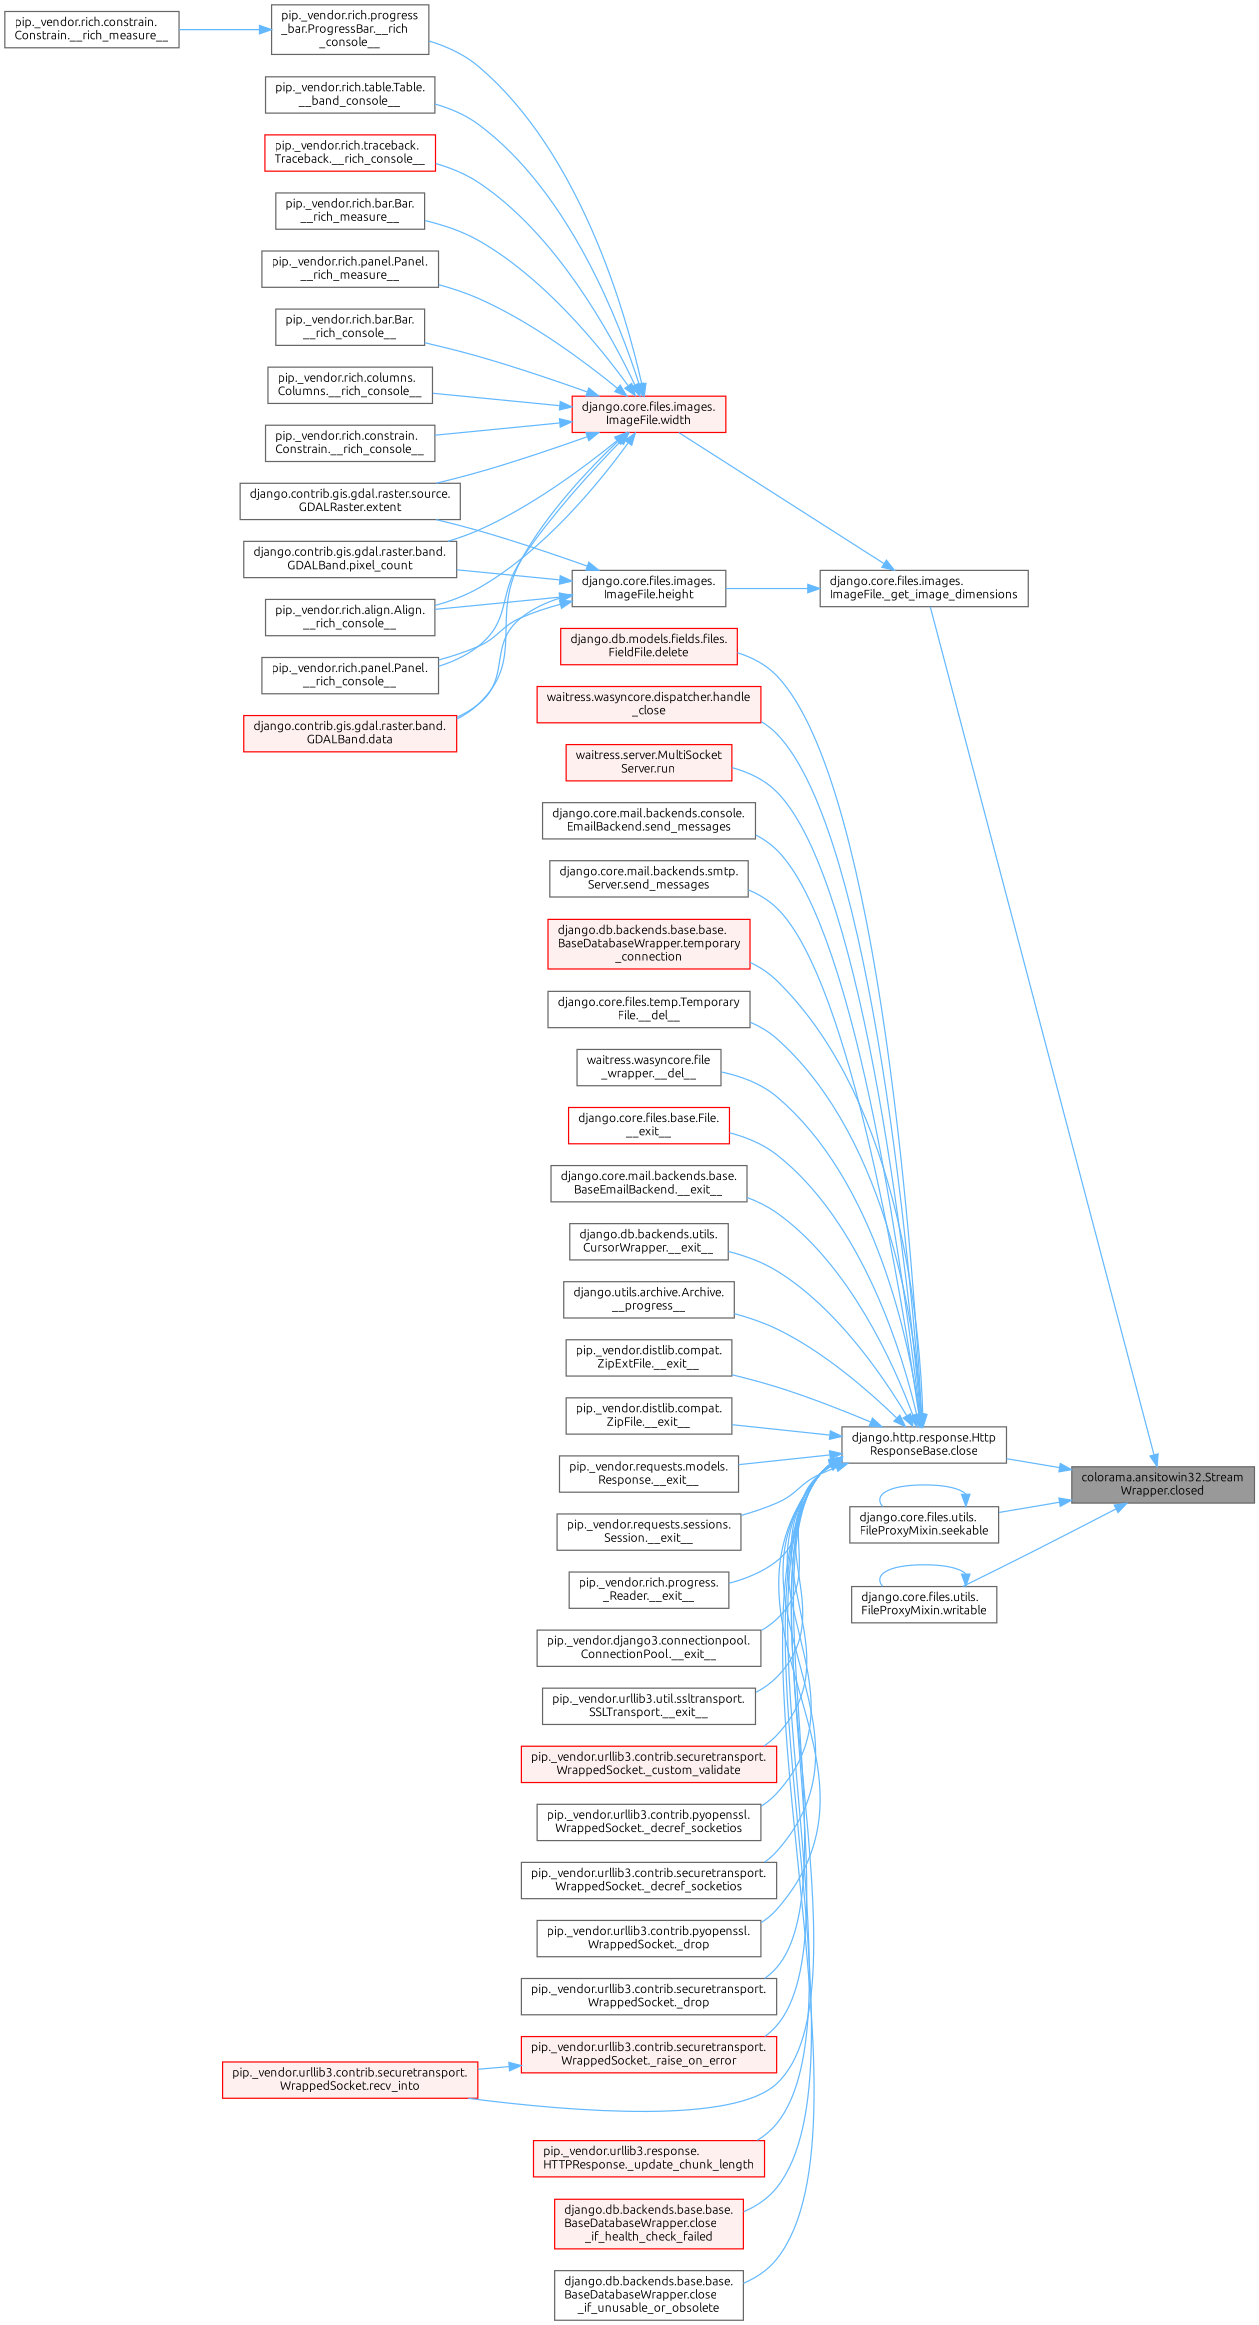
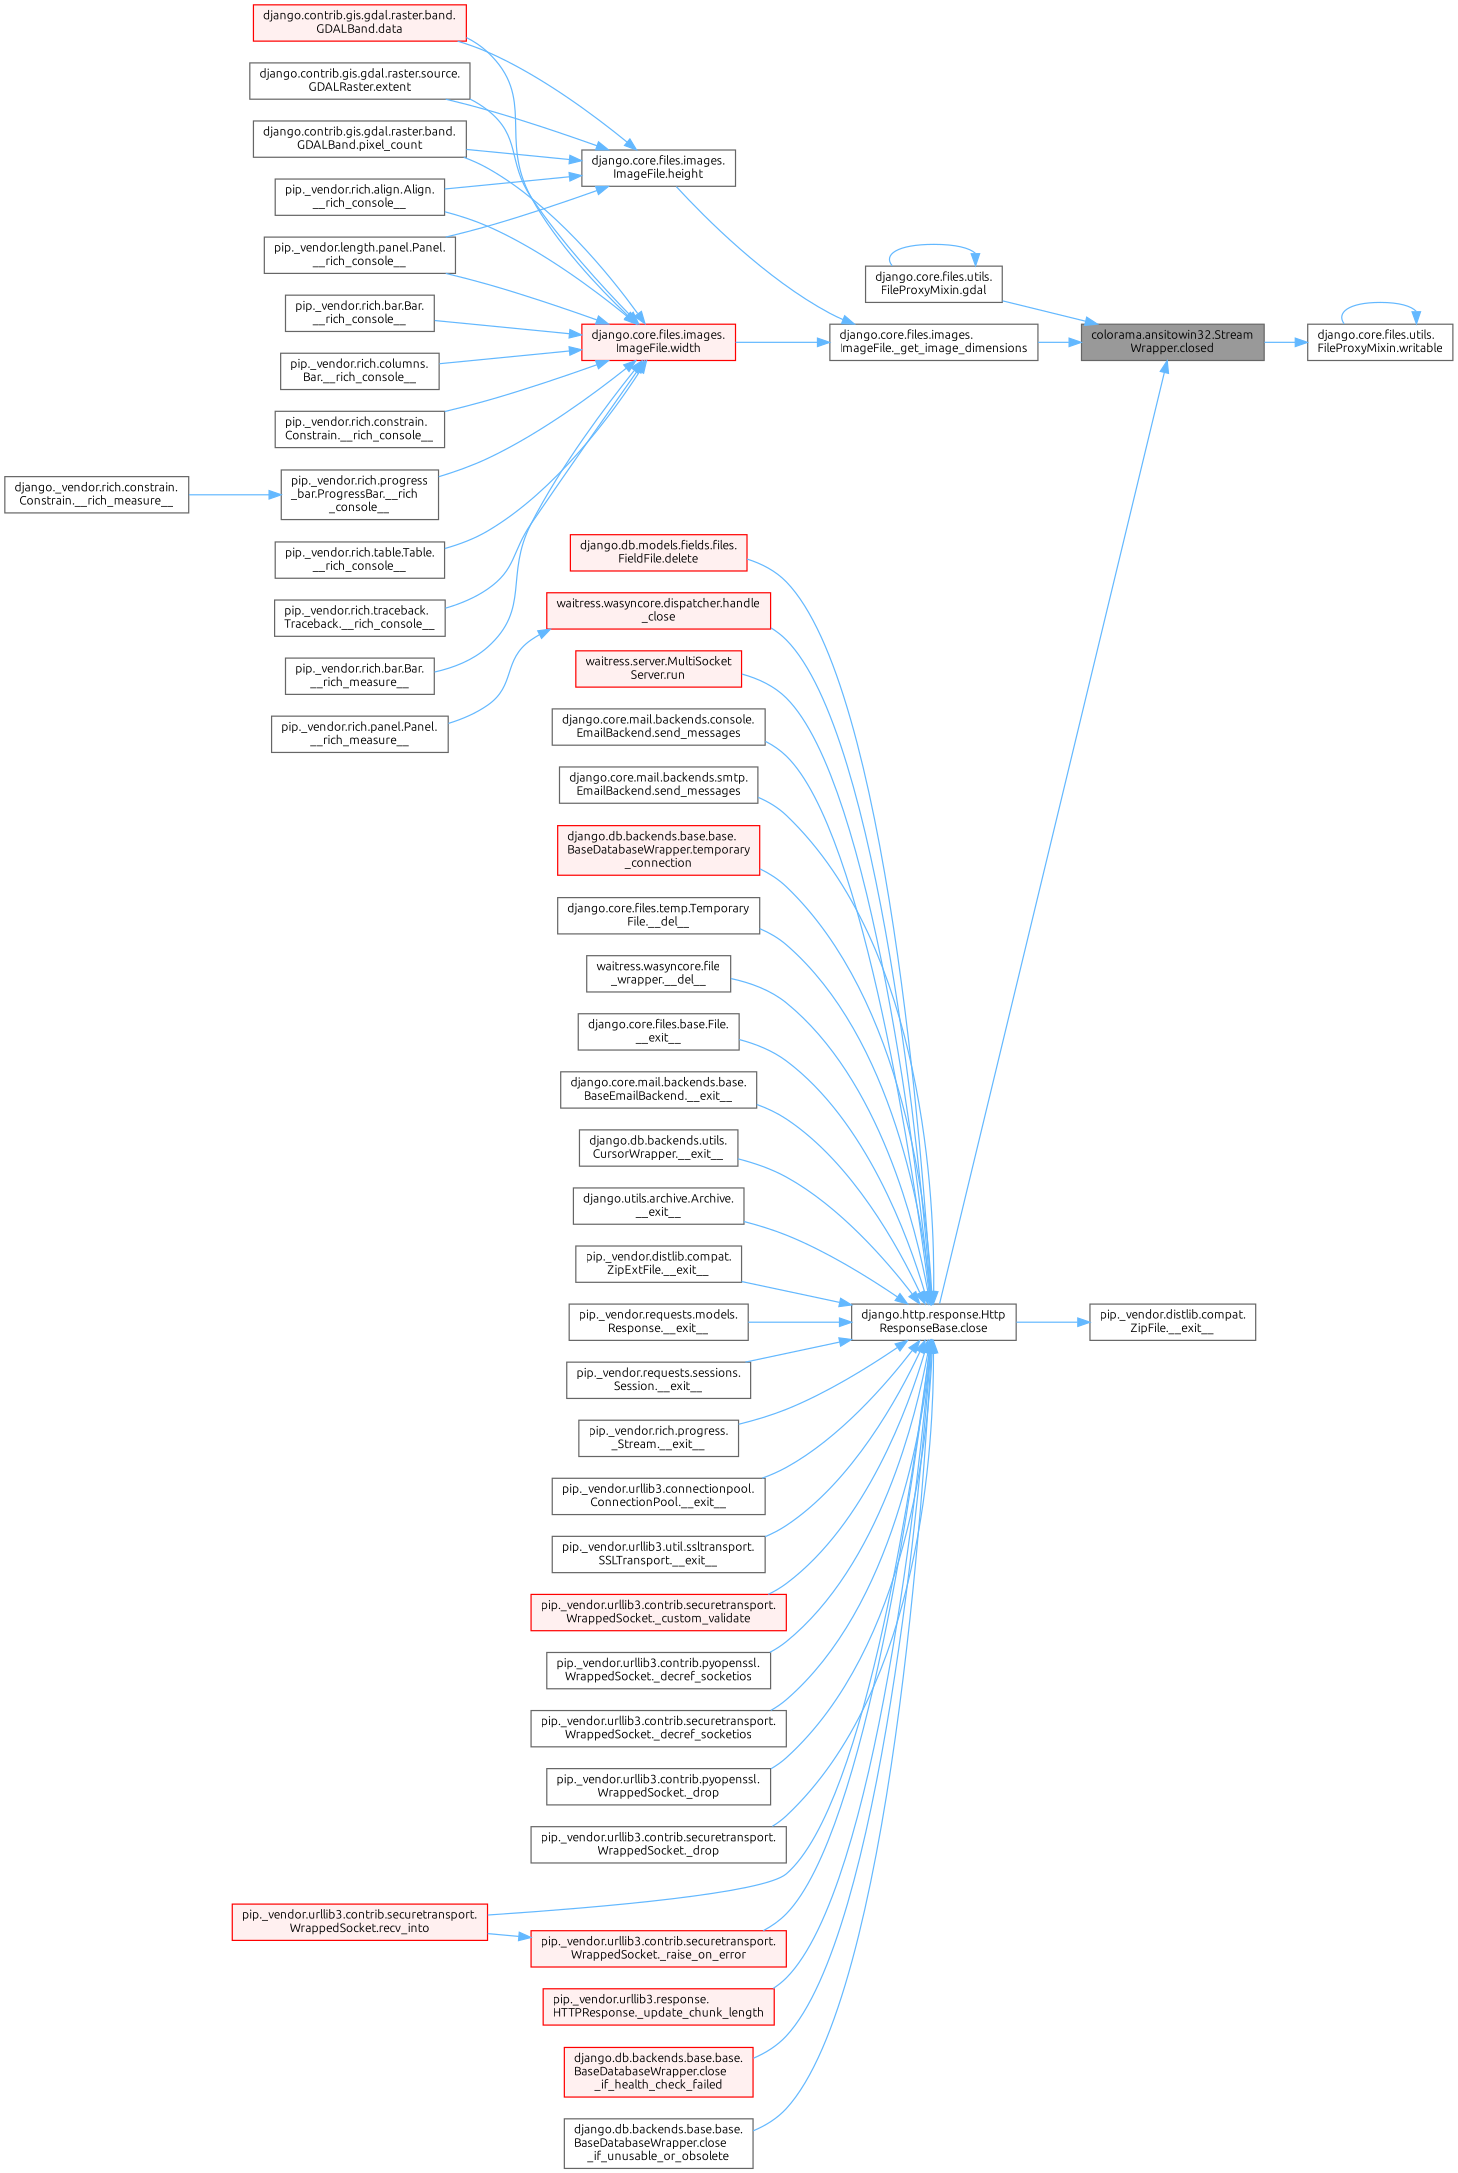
node "pip._vendor.rich.constrain. Constrain.__rich_measure__": label "pip._vendor.rich.constrain. Constrain.__rich_measure__" -> "django._vendor.rich.constrain. Constrain.__rich_measure__"
node "pip._vendor.rich.table.Table. __band_console__": label "pip._vendor.rich.table.Table. __band_console__" -> "pip._vendor.rich.table.Table. __rich_console__"
node "pip._vendor.rich.traceback. Traceback.__rich_console__": color red -> grey40
edge "pip._vendor.rich.panel.Panel. __rich_measure__" -> "django.core.files.images. ImageFile.width": now "pip._vendor.rich.panel.Panel. __rich_measure__" -> "waitress.wasyncore.dispatcher.handle _close"
node "pip._vendor.rich.columns. Columns.__rich_console__": label "pip._vendor.rich.columns. Columns.__rich_console__" -> "pip._vendor.rich.columns. Bar.__rich_console__"
node "pip._vendor.rich.panel.Panel. __rich_console__": label "pip._vendor.rich.panel.Panel. __rich_console__" -> "pip._vendor.length.panel.Panel. __rich_console__"
node "django.core.mail.backends.smtp. Server.send_messages": label "django.core.mail.backends.smtp. Server.send_messages" -> "django.core.mail.backends.smtp. EmailBackend.send_messages"
node "django.core.files.base.File. __exit__": color red -> grey40
node "django.utils.archive.Archive. __progress__": label "django.utils.archive.Archive. __progress__" -> "django.utils.archive.Archive. __exit__"
edge "pip._vendor.distlib.compat. ZipFile.__exit__" -> "django.http.response.Http ResponseBase.close": reversed
node "django.core.files.utils. FileProxyMixin.seekable": label "django.core.files.utils. FileProxyMixin.seekable" -> "django.core.files.utils. FileProxyMixin.gdal"
edge "django.core.files.utils. FileProxyMixin.writable" -> "colorama.ansitowin32.Stream Wrapper.closed": reversed
node "pip._vendor.rich.progress. _Reader.__exit__": label "pip._vendor.rich.progress. _Reader.__exit__" -> "pip._vendor.rich.progress. _Stream.__exit__"
node "pip._vendor.django3.connectionpool. ConnectionPool.__exit__": label "pip._vendor.django3.connectionpool. ConnectionPool.__exit__" -> "pip._vendor.urllib3.connectionpool. ConnectionPool.__exit__"
